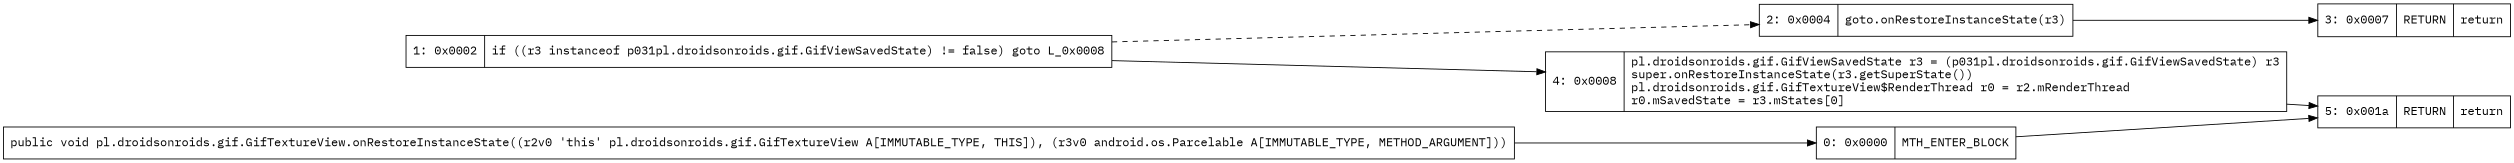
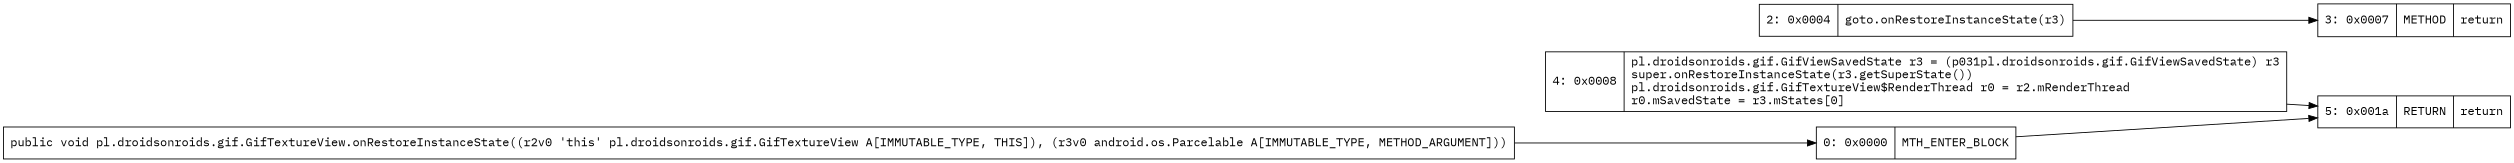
node "3: 0x0007": text "RETURN" -> "METHOD"
node "1: 0x0002": removed
